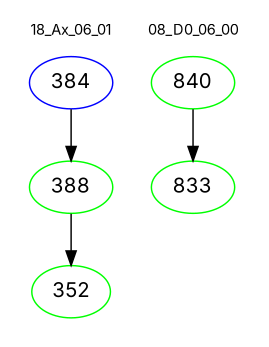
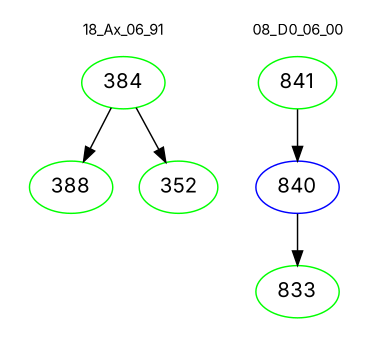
cluster "18_Ax_06_01": label "18_Ax_06_01" -> "18_Ax_06_91"
node "384": color blue -> green
node "840": color green -> blue
node "841": added
edge "388" -> "352": now "384" -> "352"
